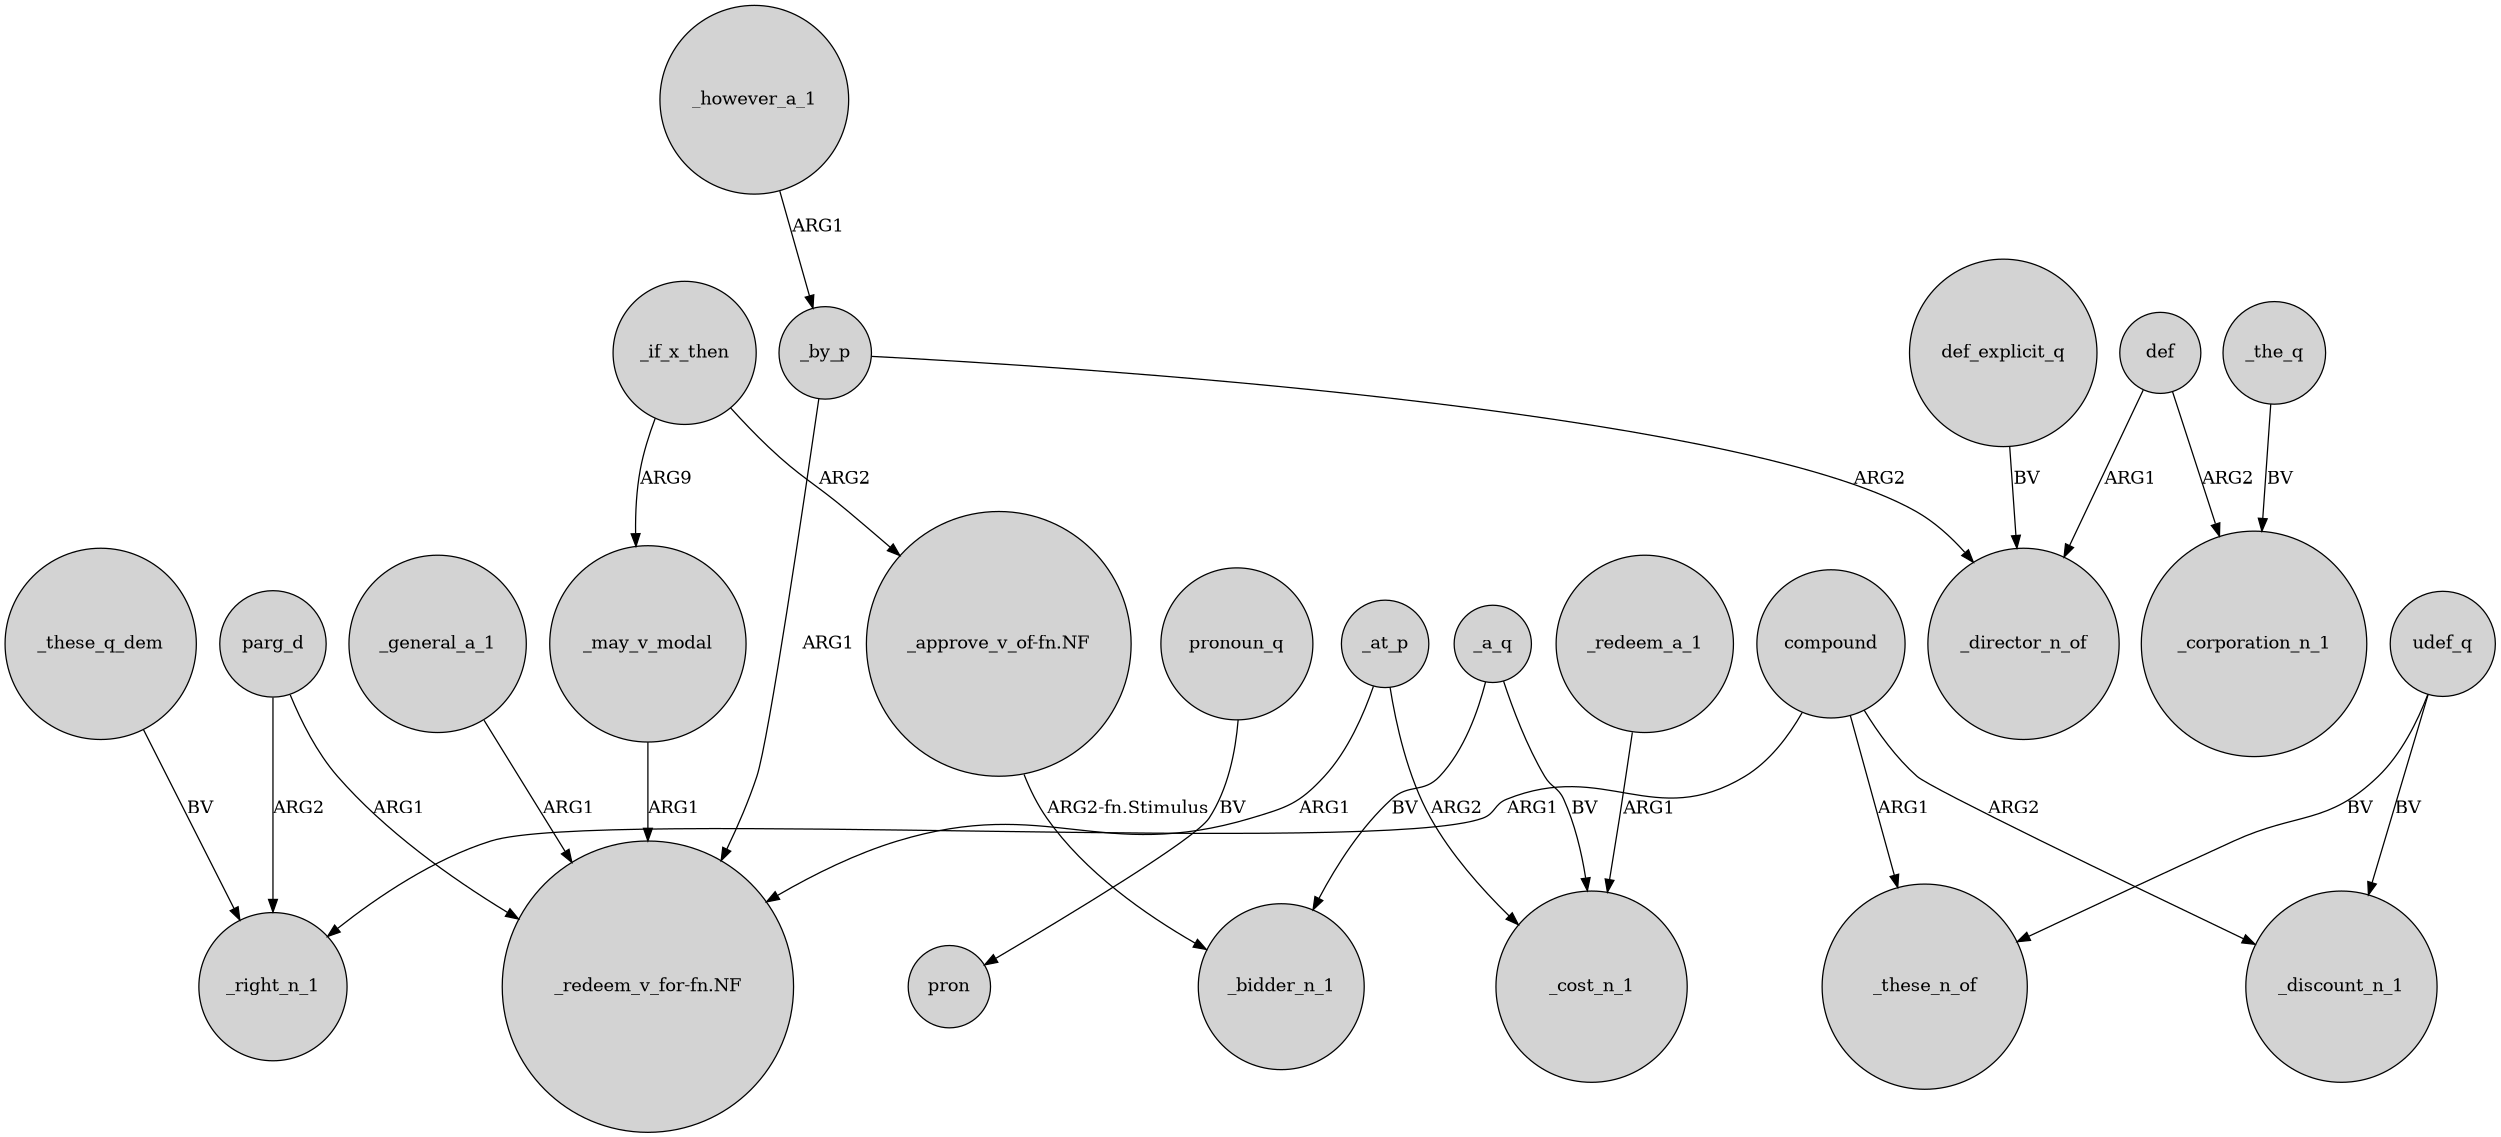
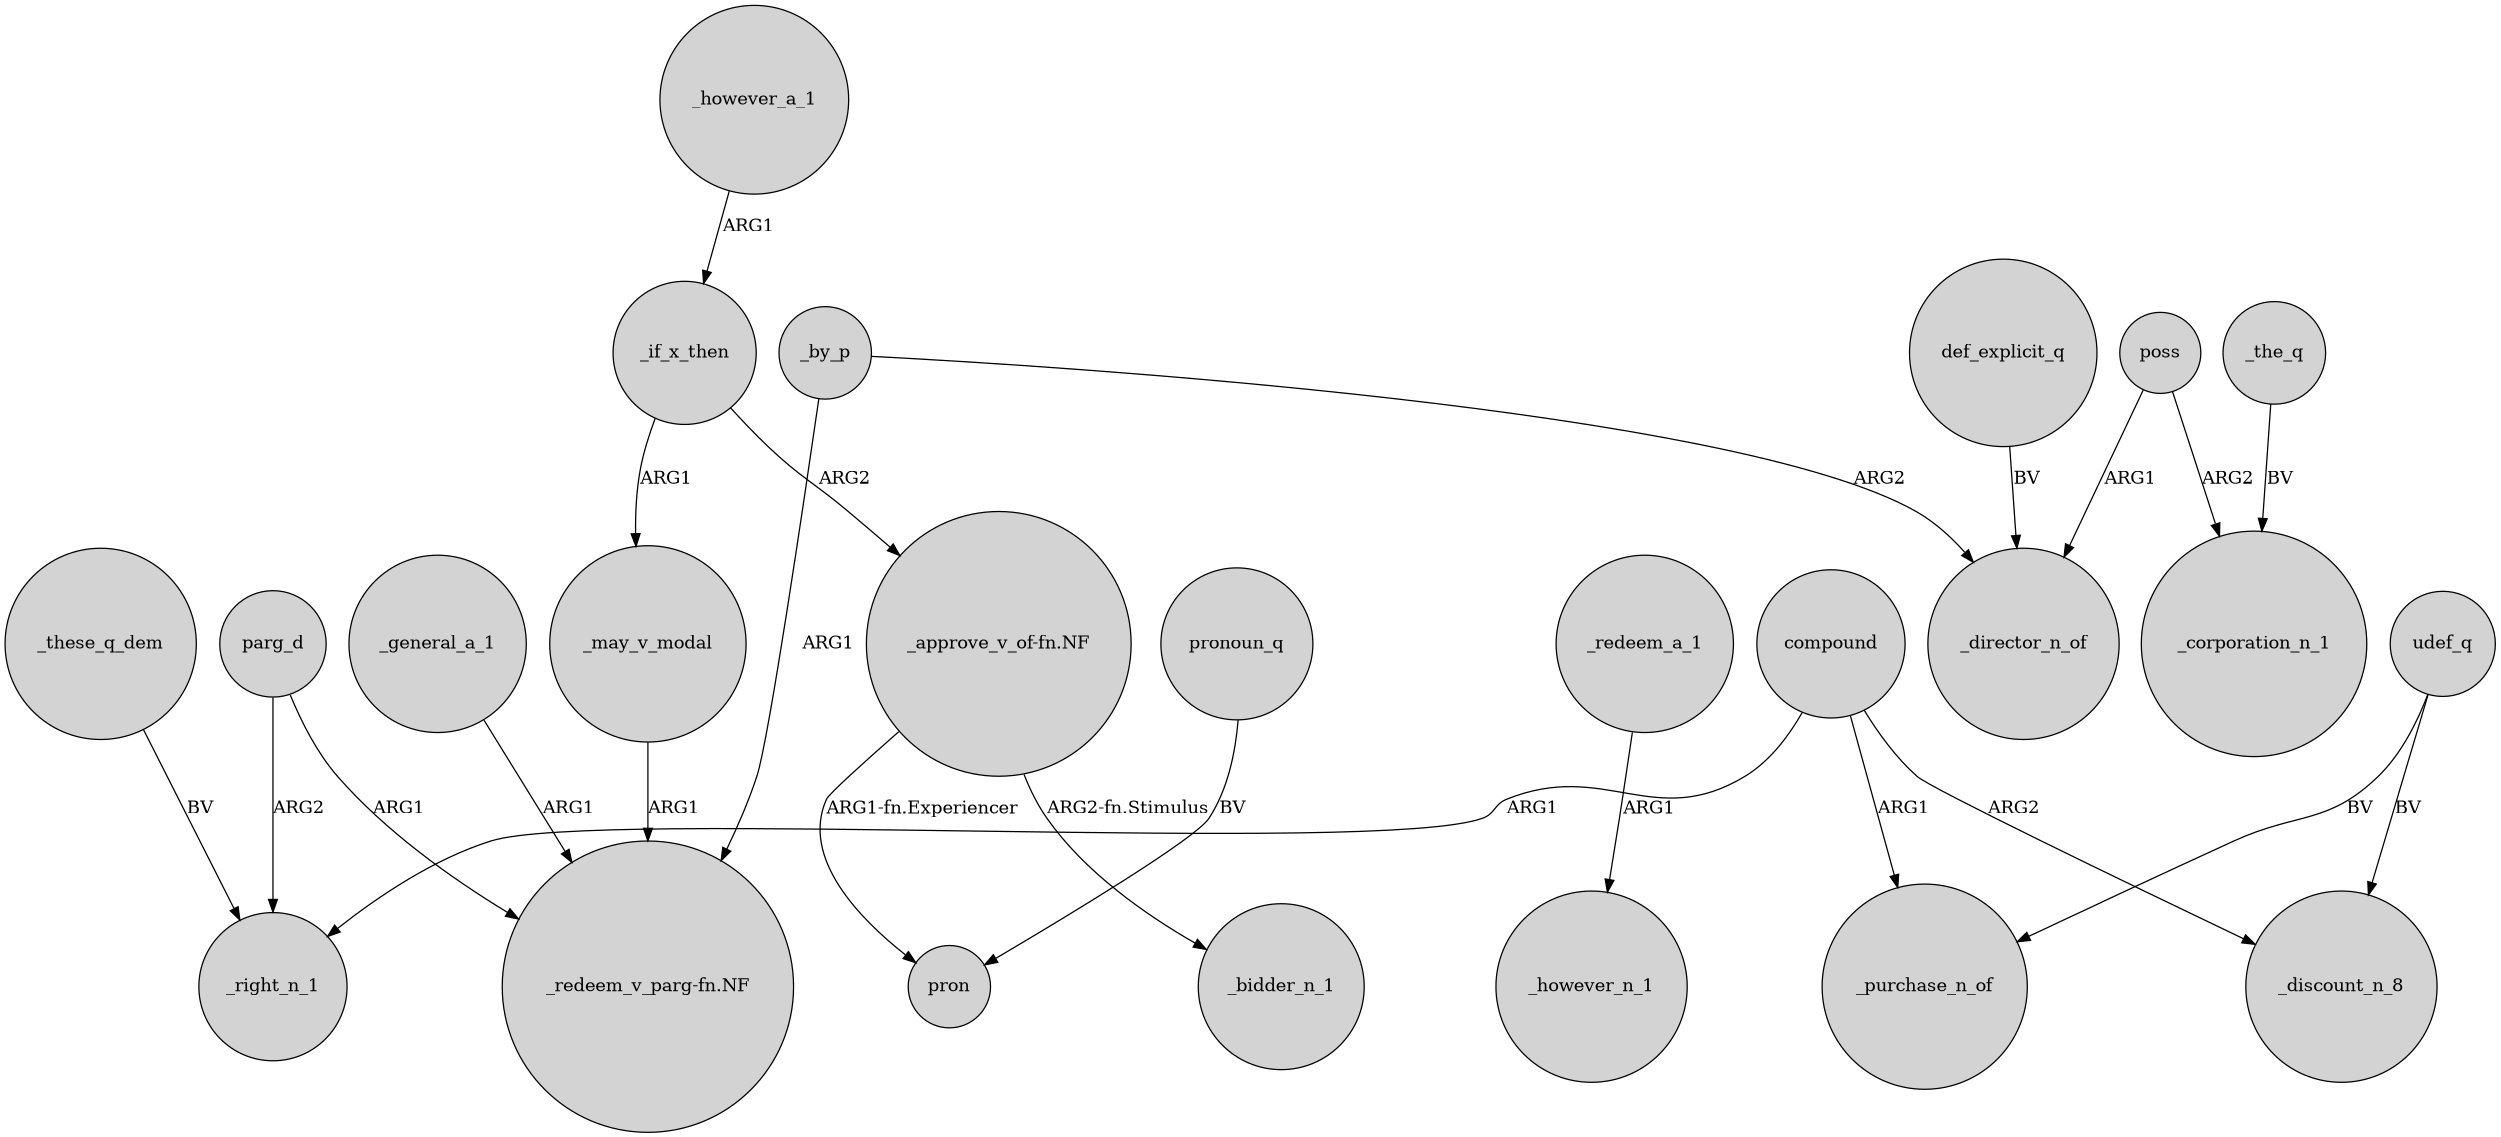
edge "_however_a_1" -> "_by_p": now "_however_a_1" -> "_if_x_then"
node "def": label "def" -> "poss"
edge "_if_x_then" -> "_may_v_modal": label "ARG9" -> "ARG1"
node "_at_p": removed
node "_a_q": removed
edge "_approve_v_of-fn.NF" -> "pron": added, label "ARG1-fn.Experiencer"
node "_redeem_v_for-fn.NF": label "_redeem_v_for-fn.NF" -> "_redeem_v_parg-fn.NF"
node "_cost_n_1": label "_cost_n_1" -> "_however_n_1"
node "_these_n_of": label "_these_n_of" -> "_purchase_n_of"
node "_discount_n_1": label "_discount_n_1" -> "_discount_n_8"
